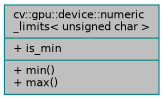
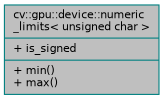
node "cv::gpu::device::numeric": text "+ is_min" -> "+ is_signed"
